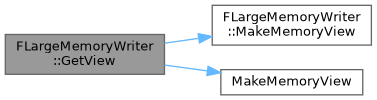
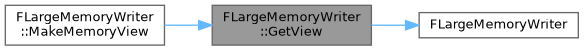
edge "FLargeMemoryWriter ::GetView" -> "FLargeMemoryWriter ::MakeMemoryView": reversed
node "MakeMemoryView": label "MakeMemoryView" -> "FLargeMemoryWriter"
